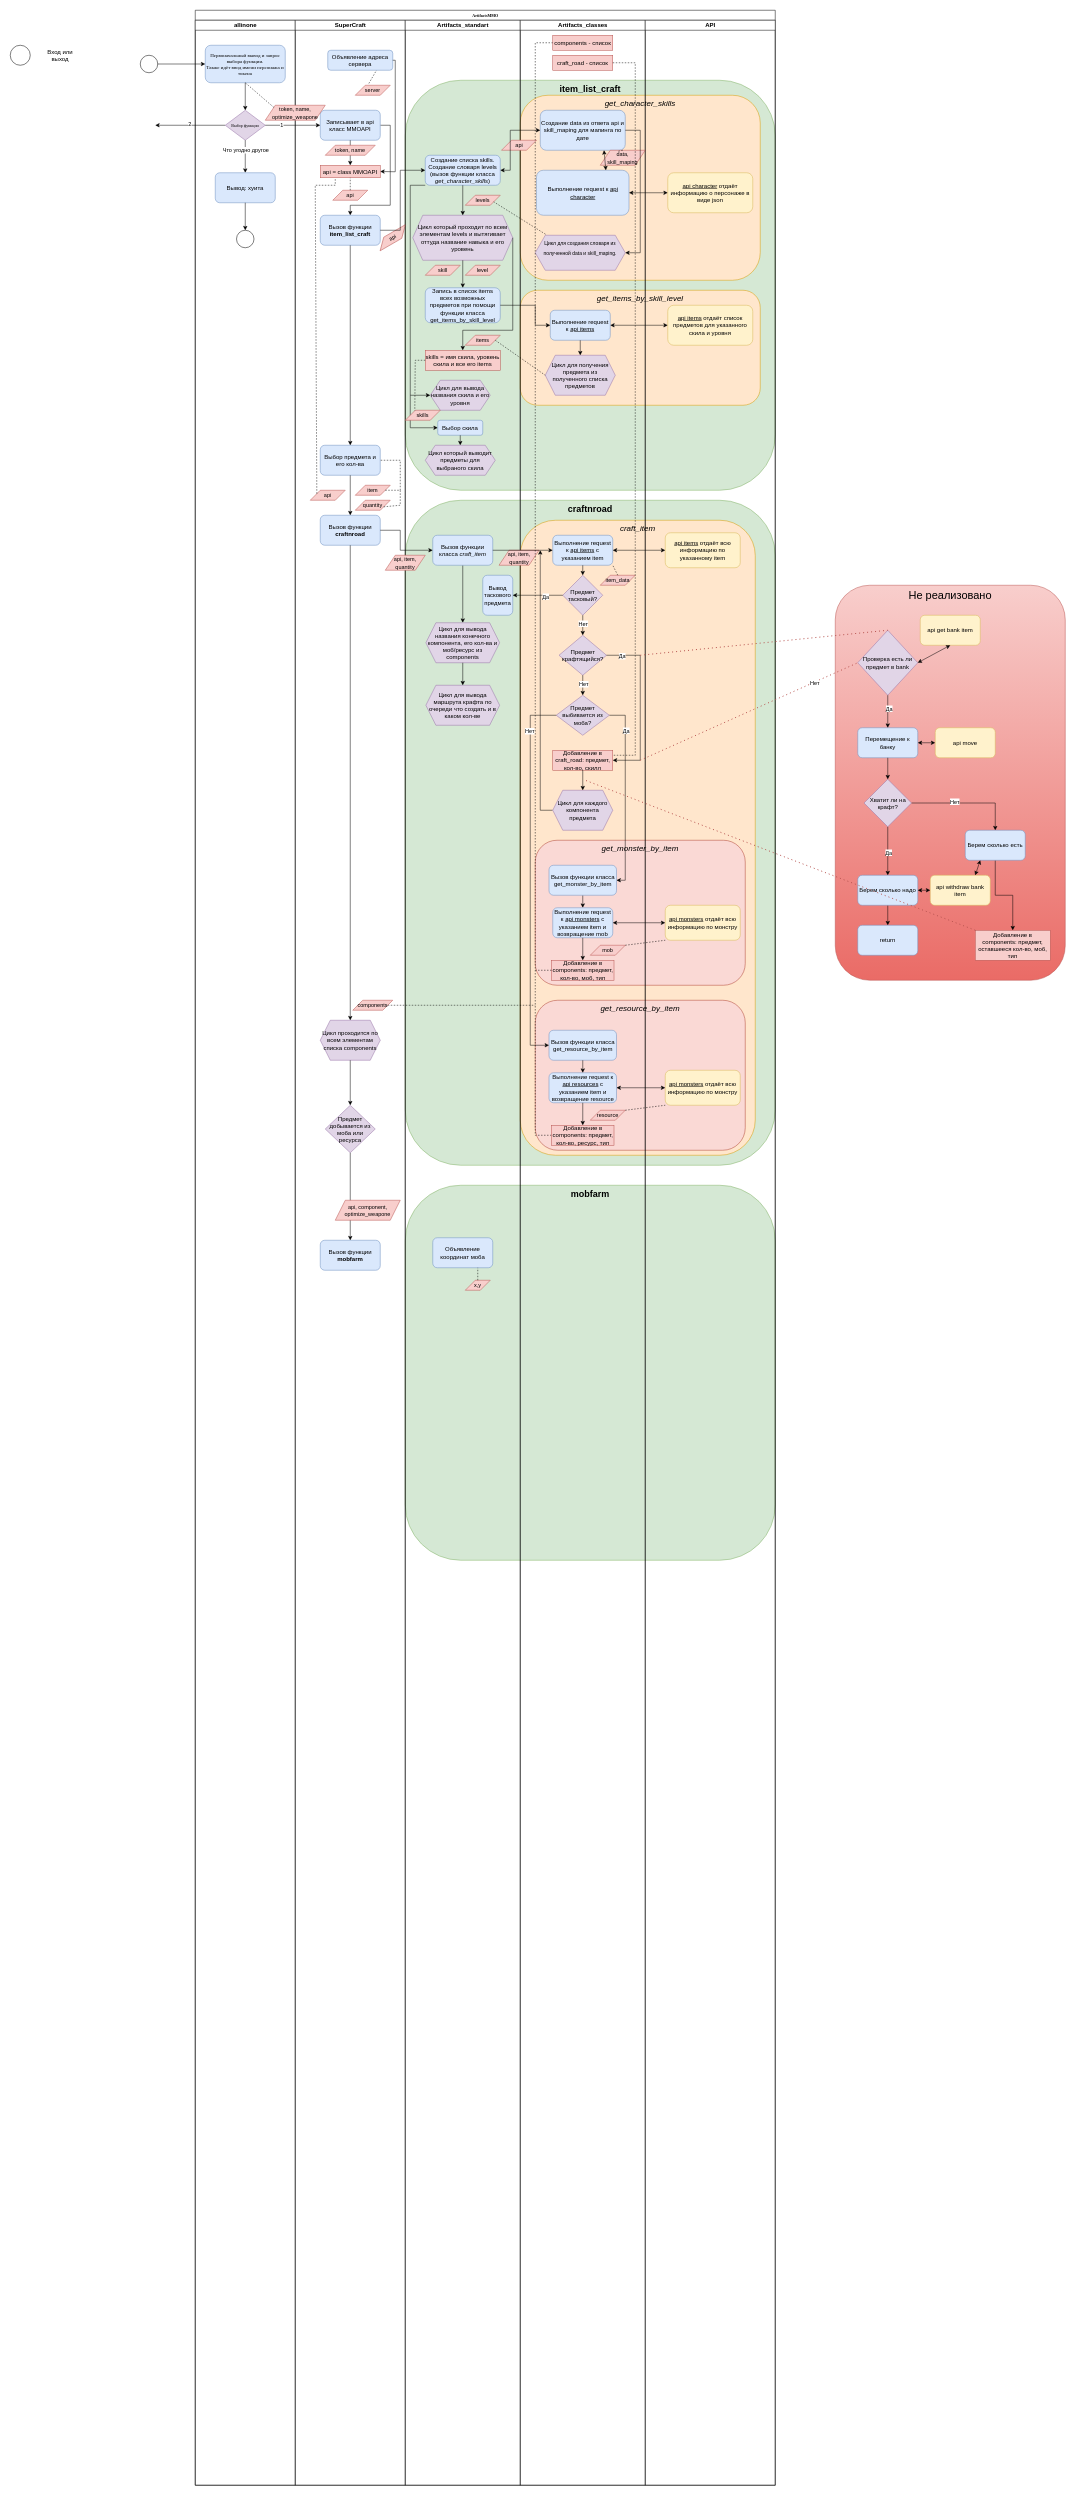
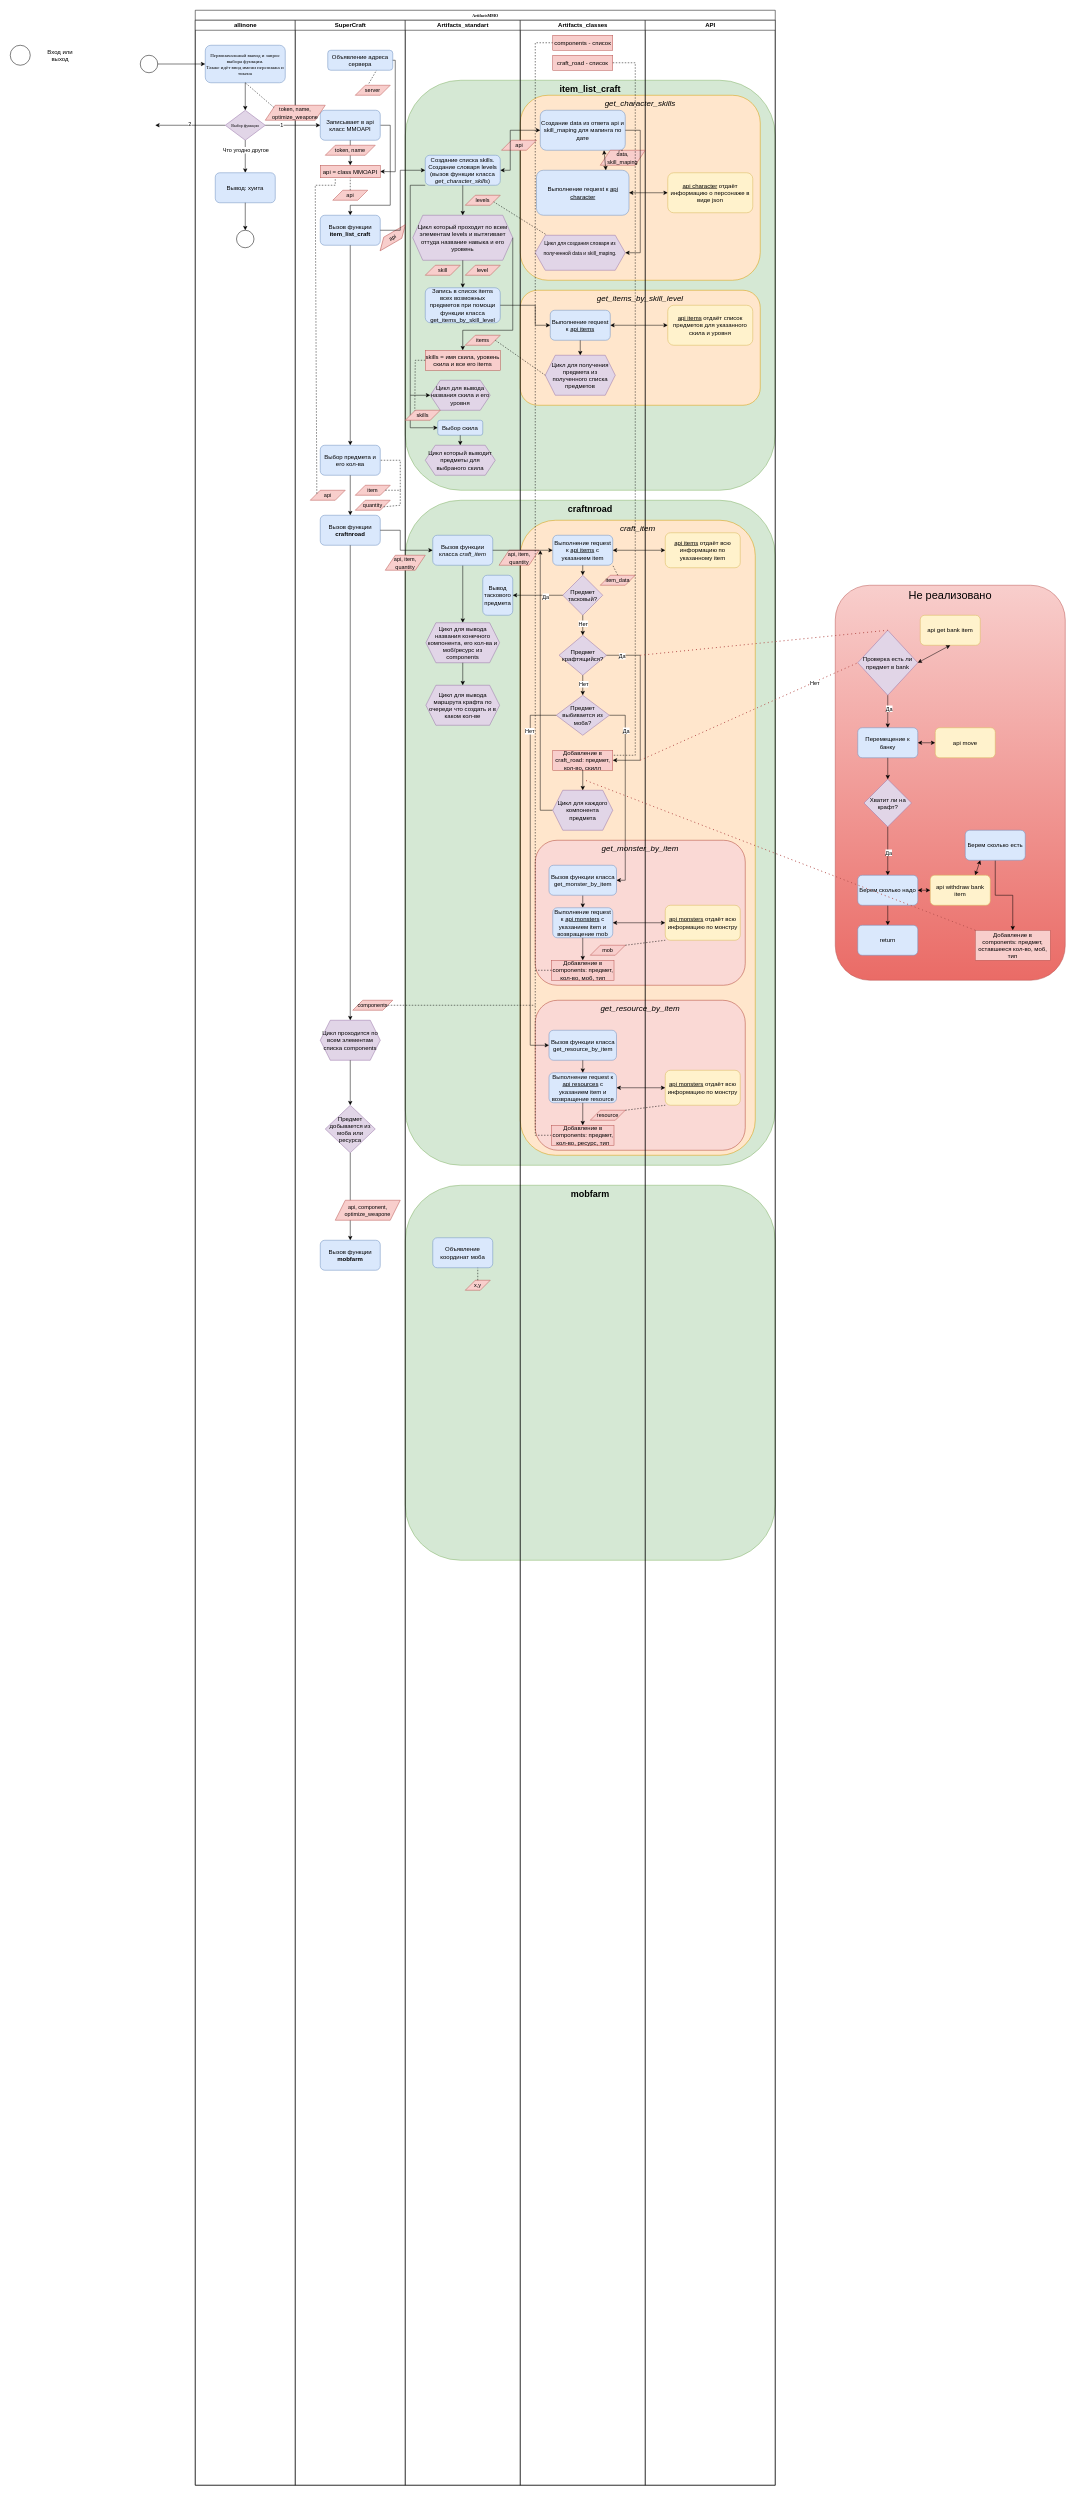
edge "Хватит ли на крафт?" -> "Берем сколько есть": removed, label "Нет"
